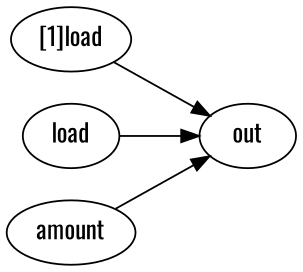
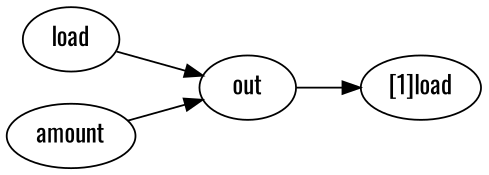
edge "[1]load" -> "out": reversed
